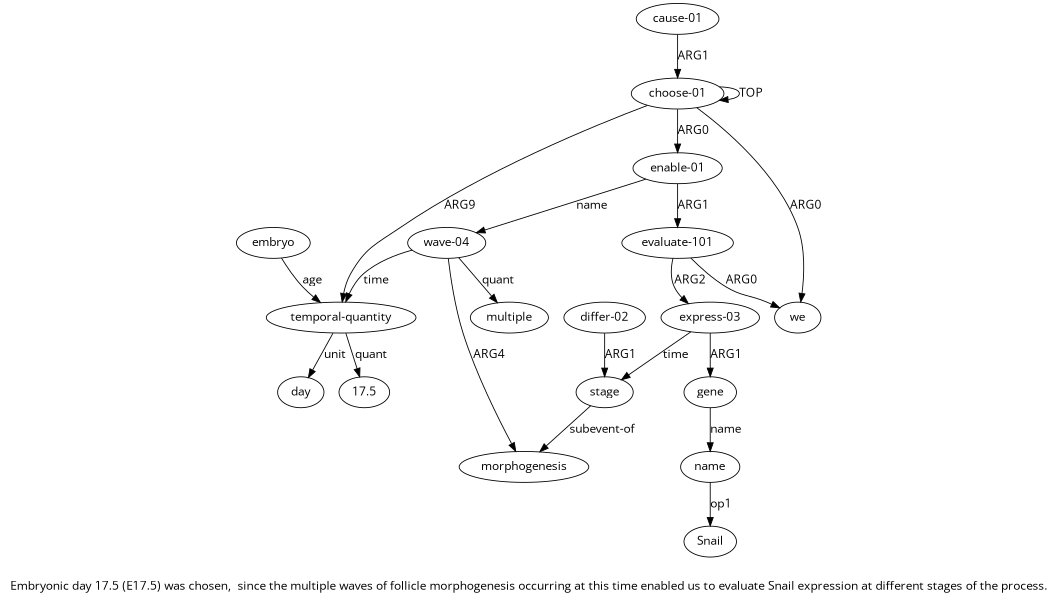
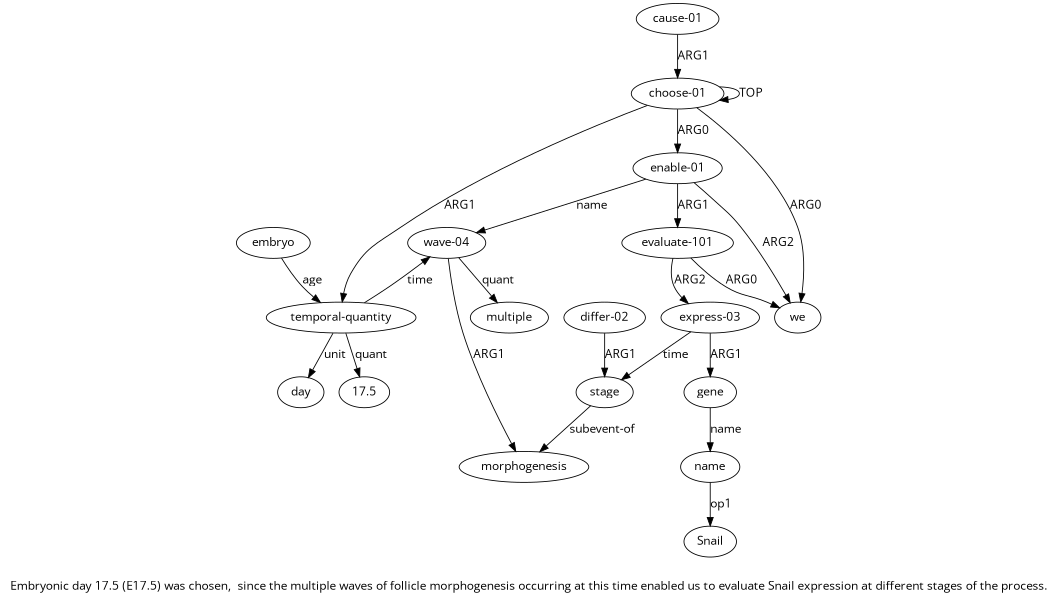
edge "choose-01" -> "temporal-quantity": label "ARG9" -> "ARG1"
edge "enable-01" -> "we": added, label "ARG2"
edge "wave-04" -> "temporal-quantity": reversed
edge "wave-04" -> "morphogenesis": label "ARG4" -> "ARG1"
